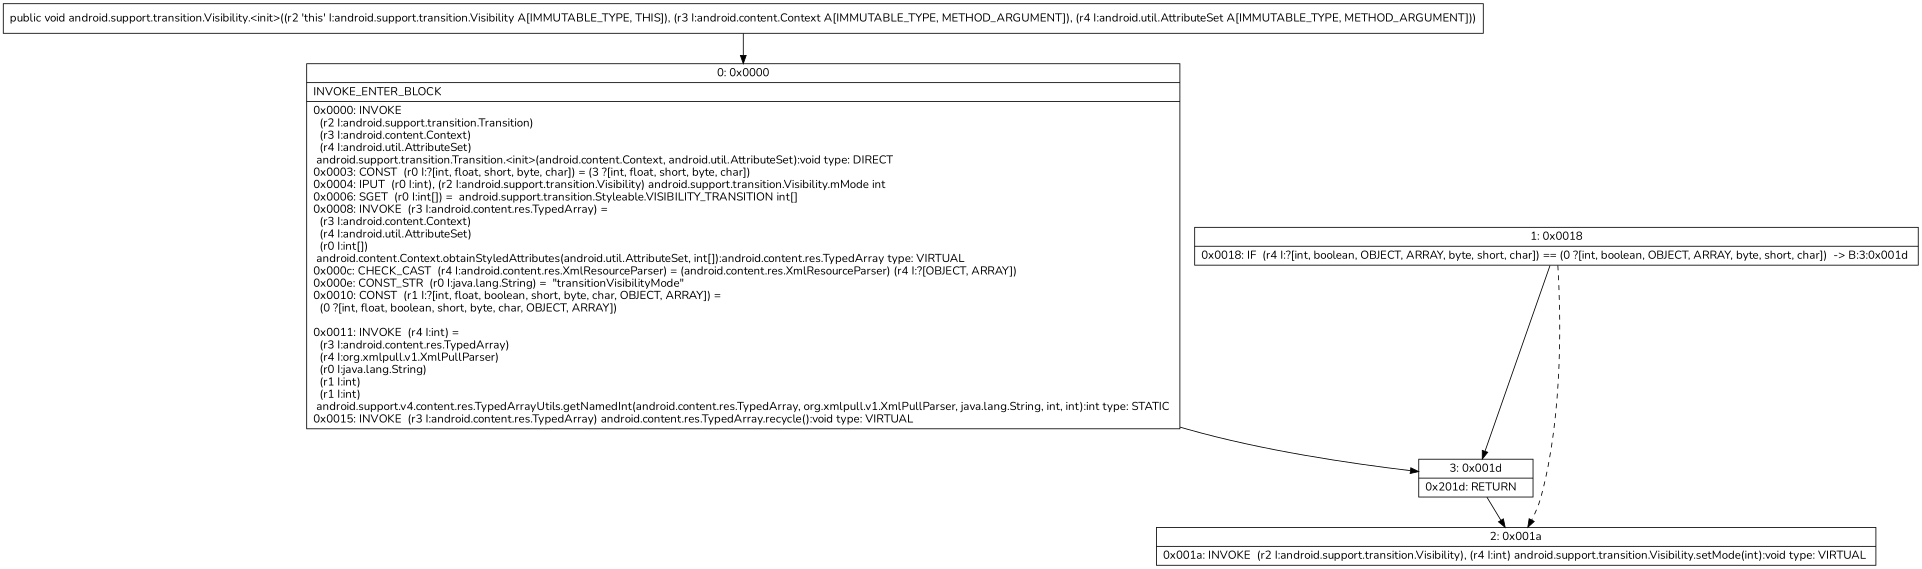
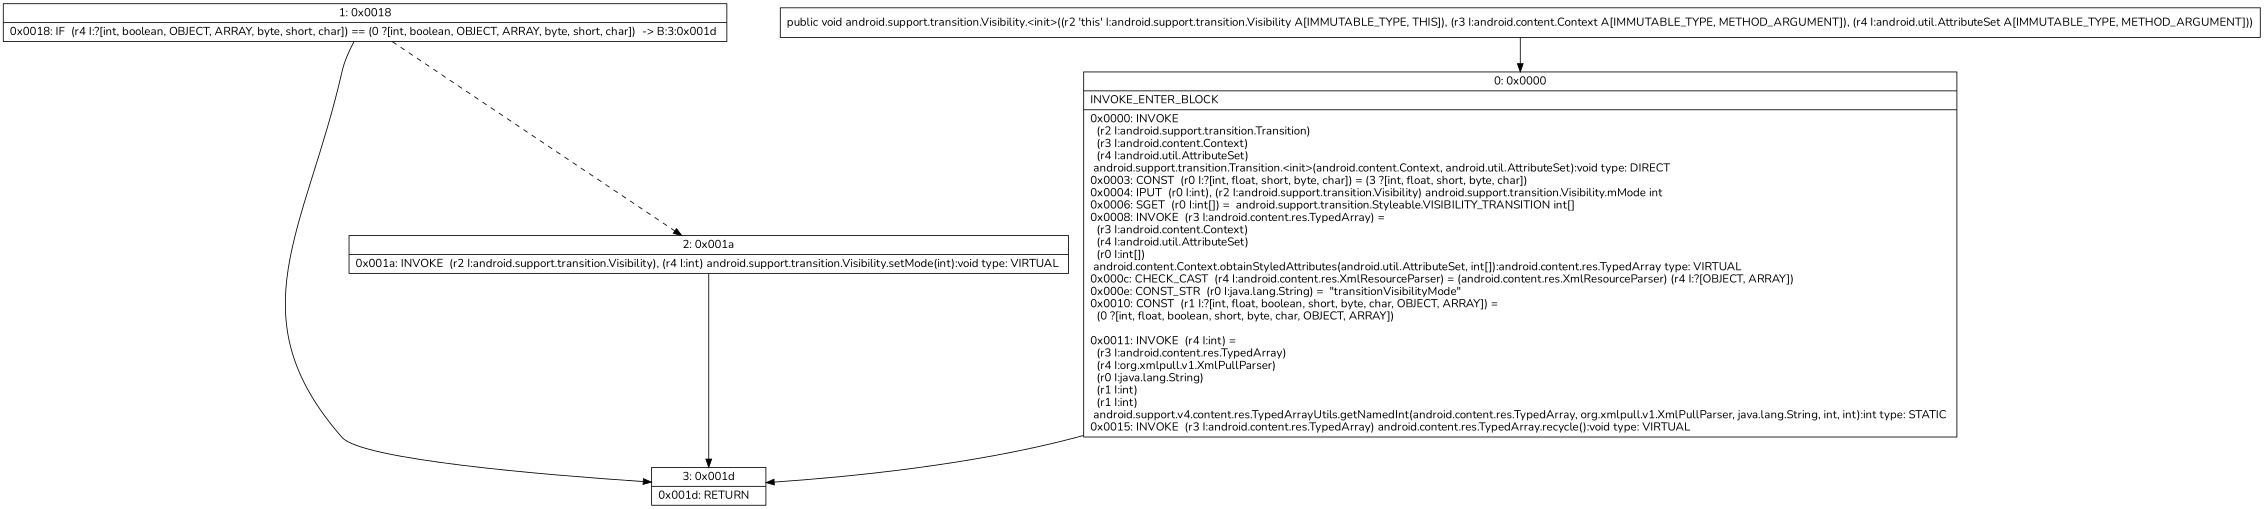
node "3: 0x001d": text "0x201d: RETURN" -> "0x001d: RETURN"
edge "3: 0x001d" -> "2: 0x001a": reversed
